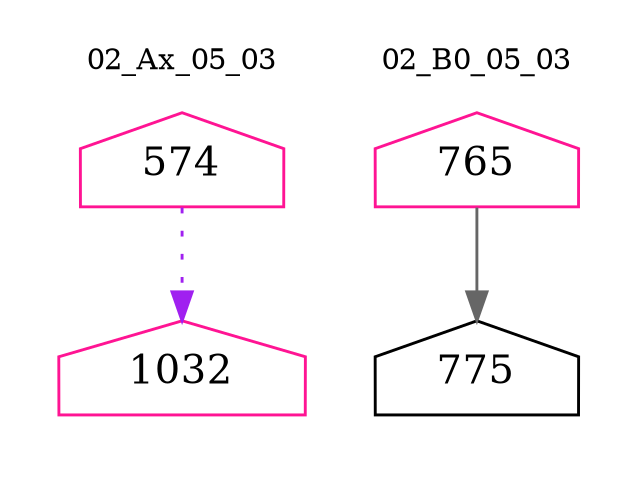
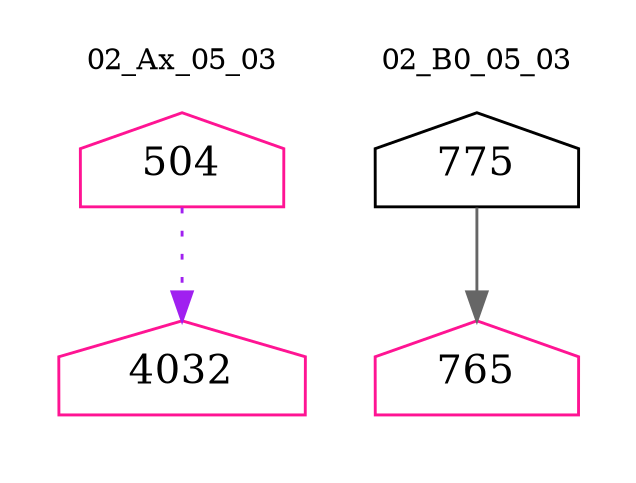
node "574": label "574" -> "504"
edge "765" -> "775": reversed
node "1032": label "1032" -> "4032"
